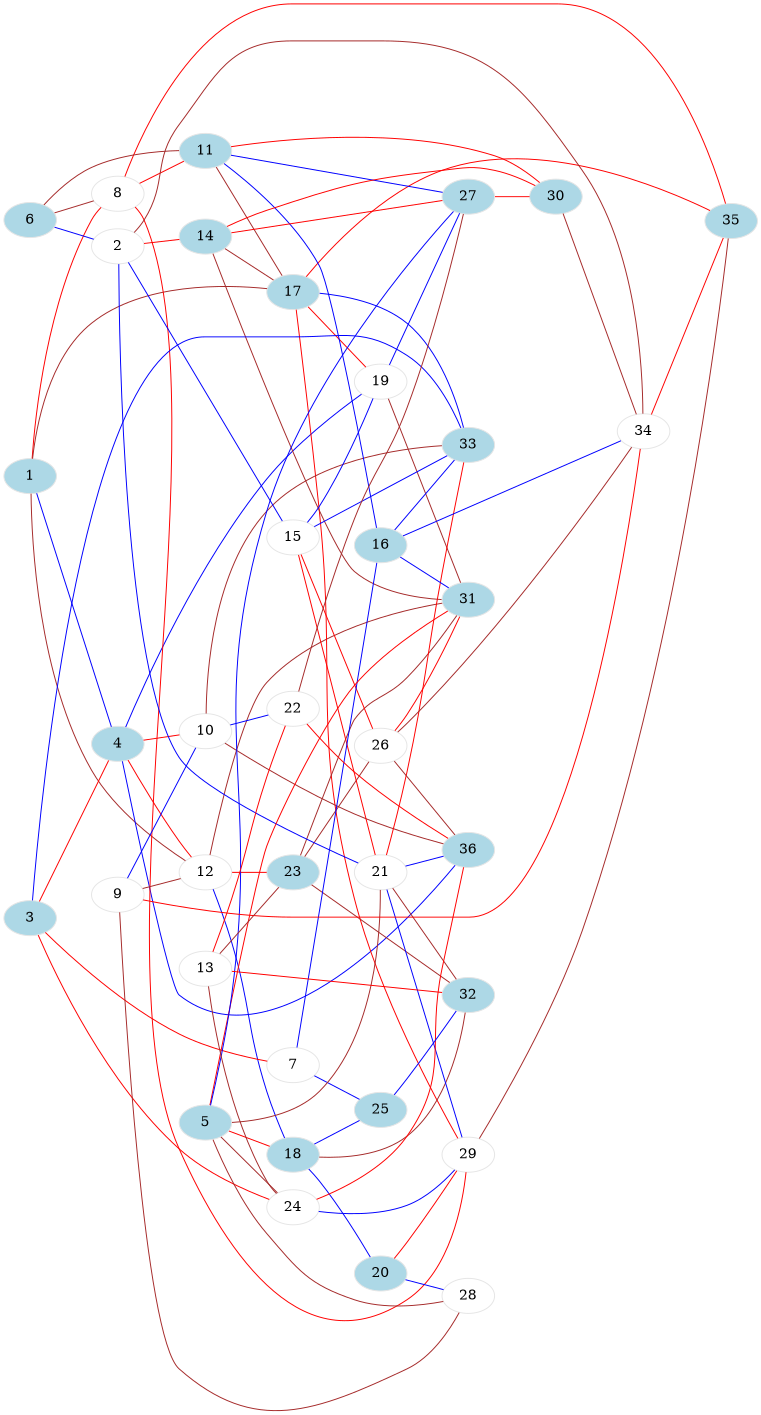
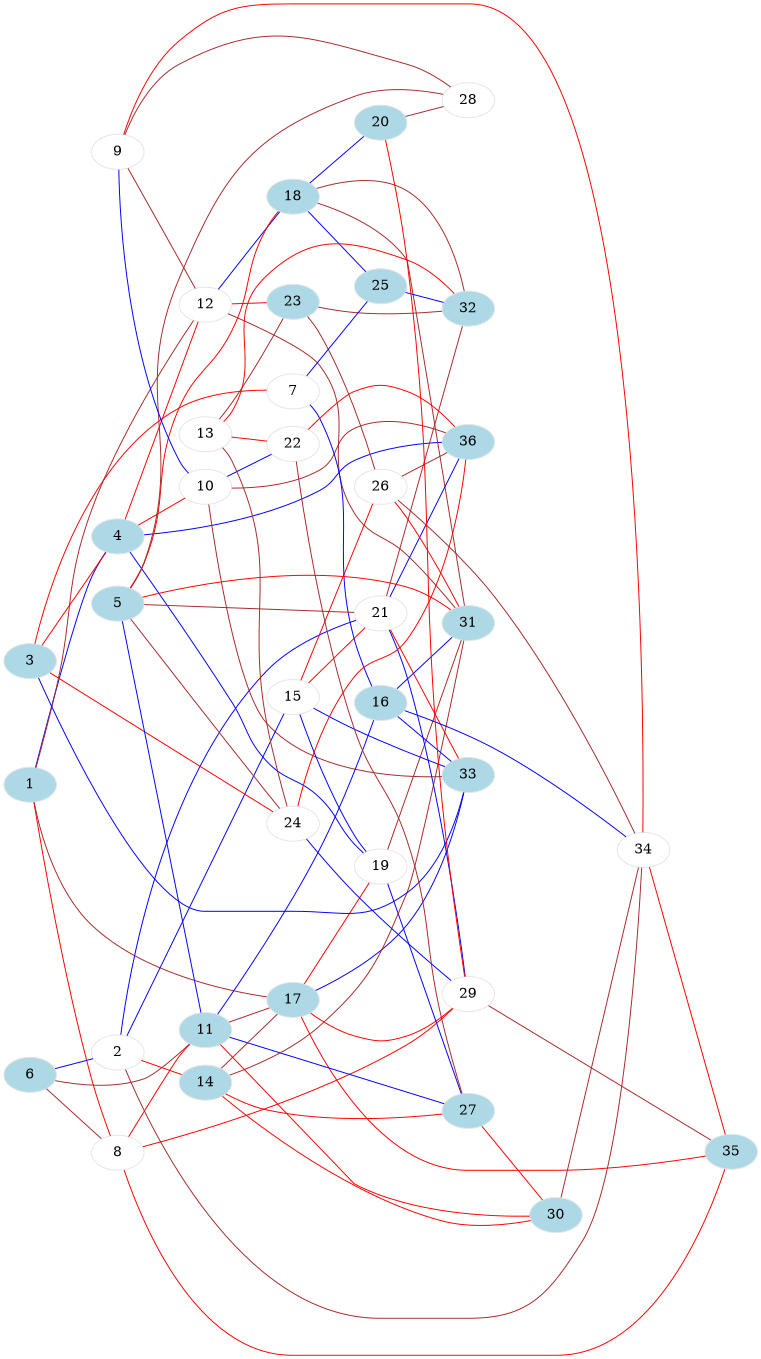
edge "27" -- "5": now "11" -- "5"
edge "31" -- "23": now "31" -- "18"
edge "20" -- "28": color blue -> brown
